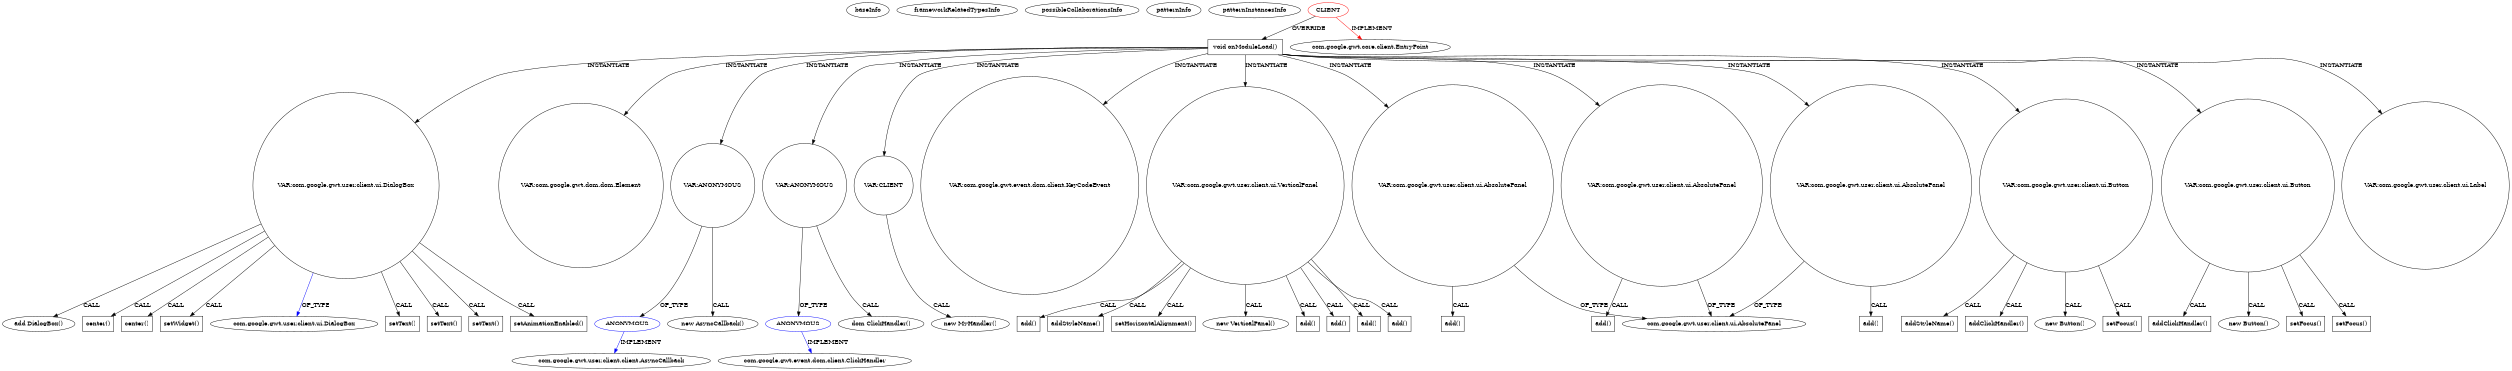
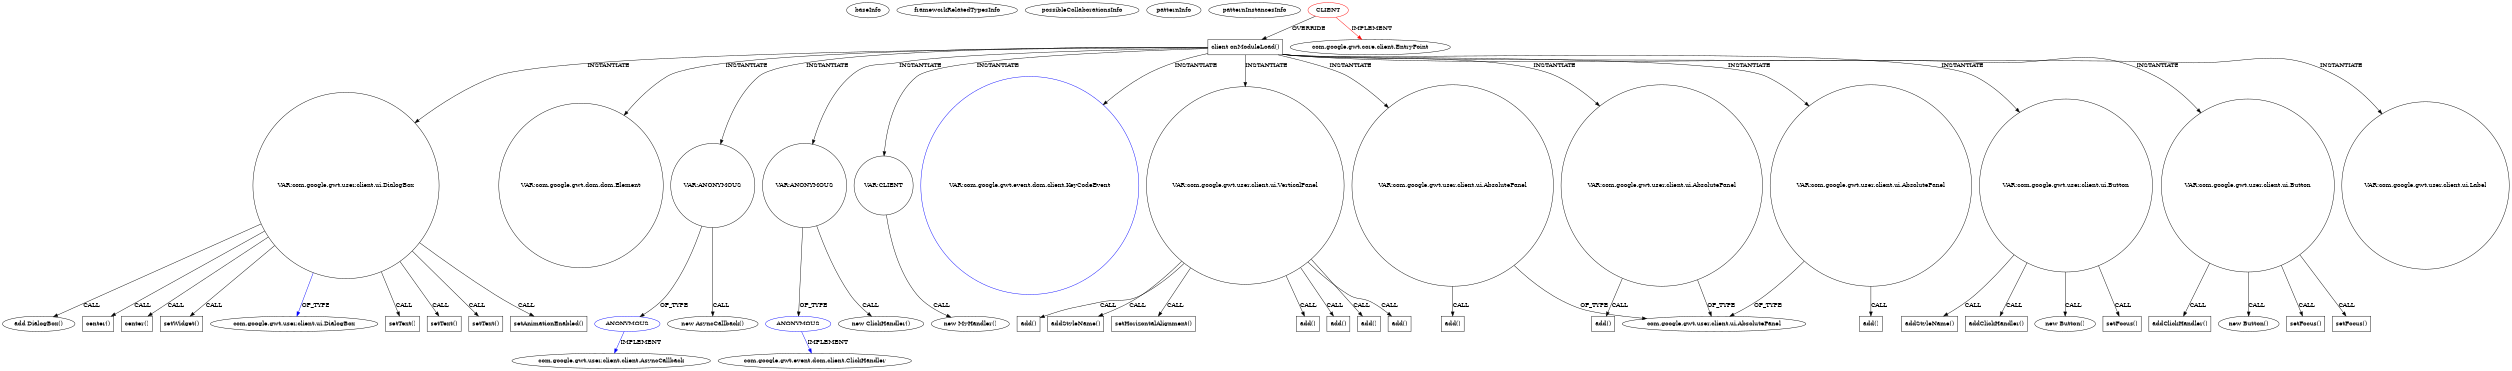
node "void onModuleLoad()": label "void onModuleLoad()" -> "client onModuleLoad()"
node "VAR:com.google.gwt.event.dom.client.KeyCodeEvent": color black -> blue
node "dom ClickHandler()": label "dom ClickHandler()" -> "new ClickHandler()"
node "new VerticalPanel()": removed
